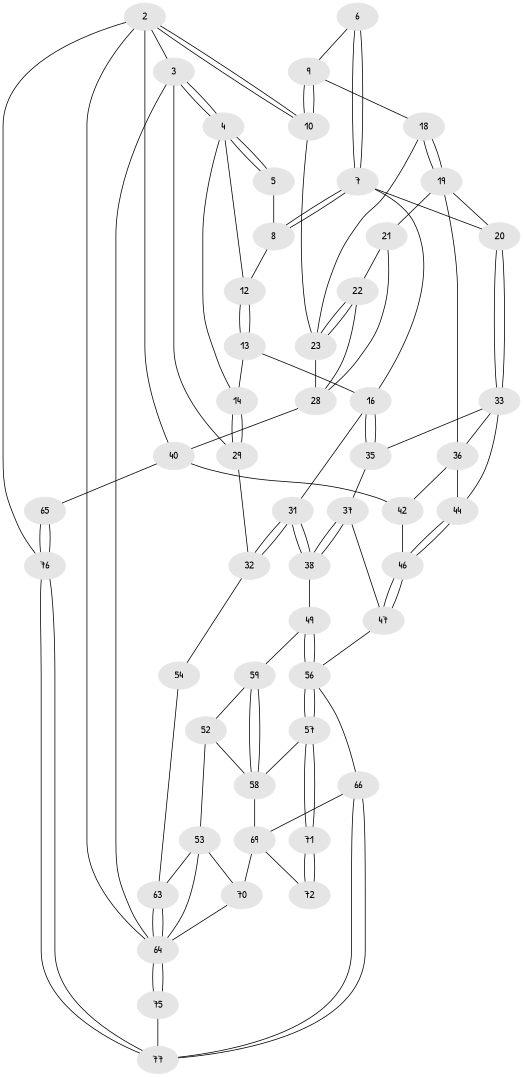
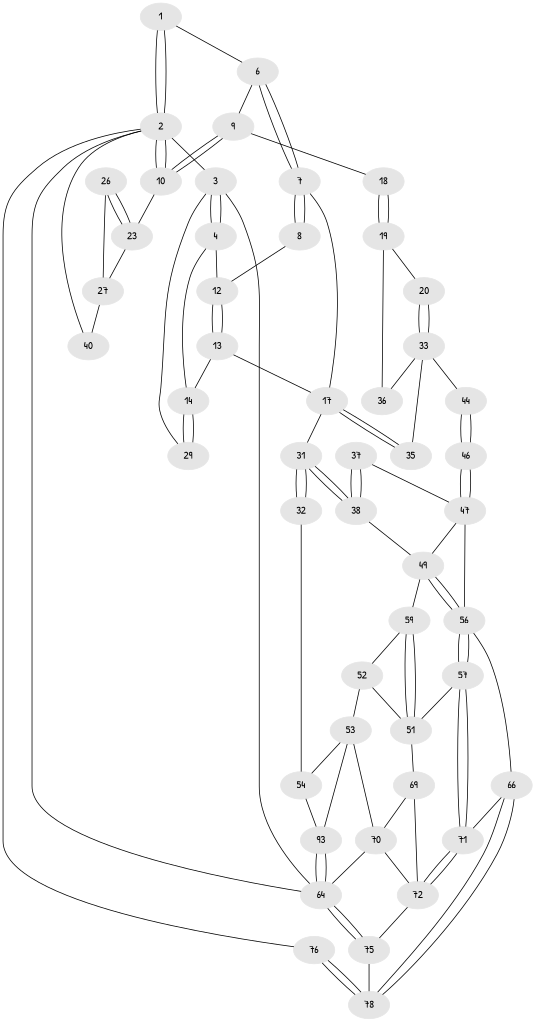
node "1": added
node "5": removed
edge "7" -- "20": removed
edge "18" -- "23": removed
node "21": removed
node "22": label "22" -> "26"
node "28": label "28" -> "27"
node "16": label "16" -> "17"
edge "35" -- "37": removed
edge "36" -- "44": removed
node "65": removed
edge "29" -- "32": removed
node "42": removed
edge "47" -- "49": added
node "58": label "58" -> "51"
edge "66" -- "69": now "66" -- "71"
edge "70" -- "72": added
node "63": label "63" -> "93"
edge "53" -- "64": now "53" -- "54"
edge "72" -- "75": added
node "77": label "77" -> "78"
